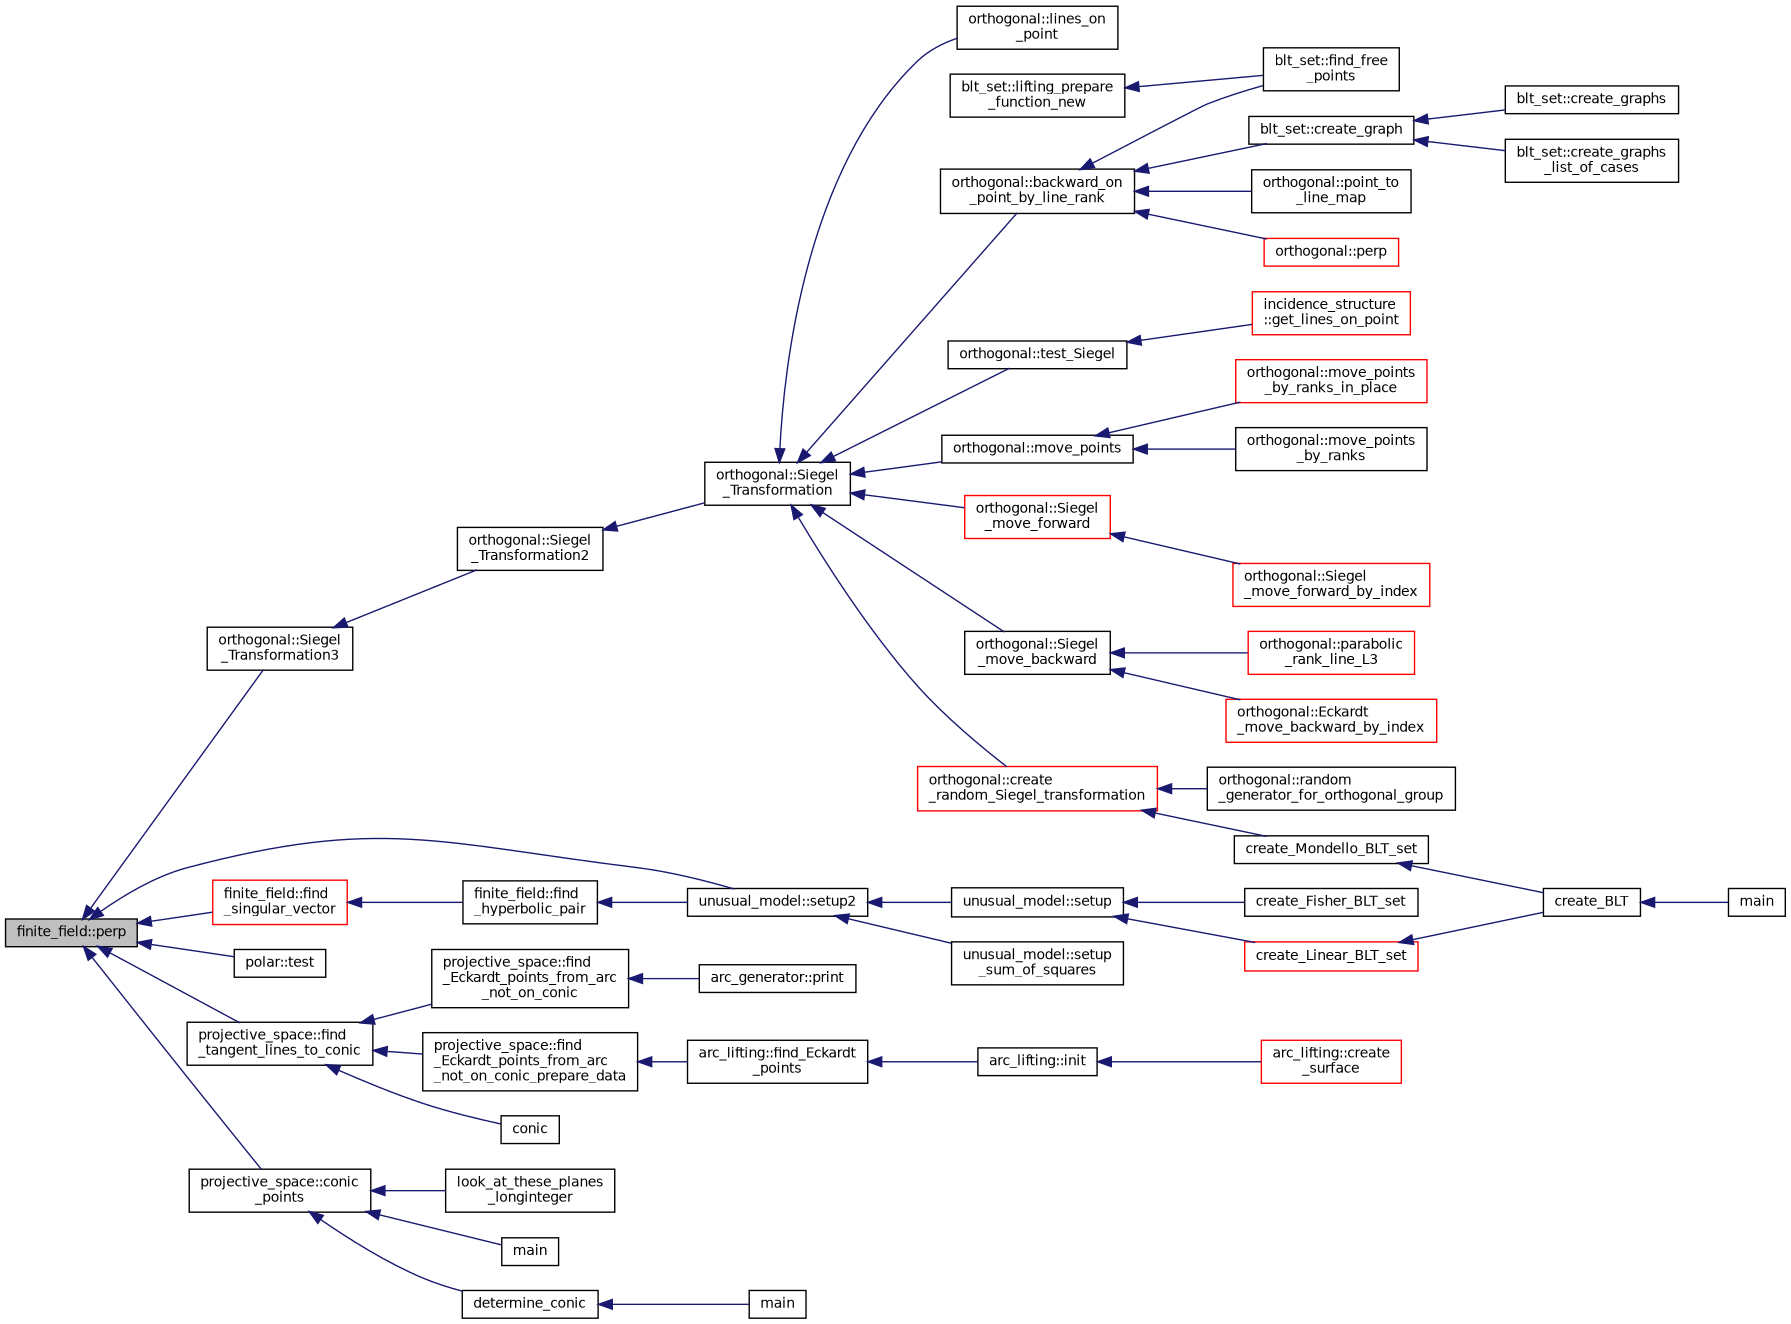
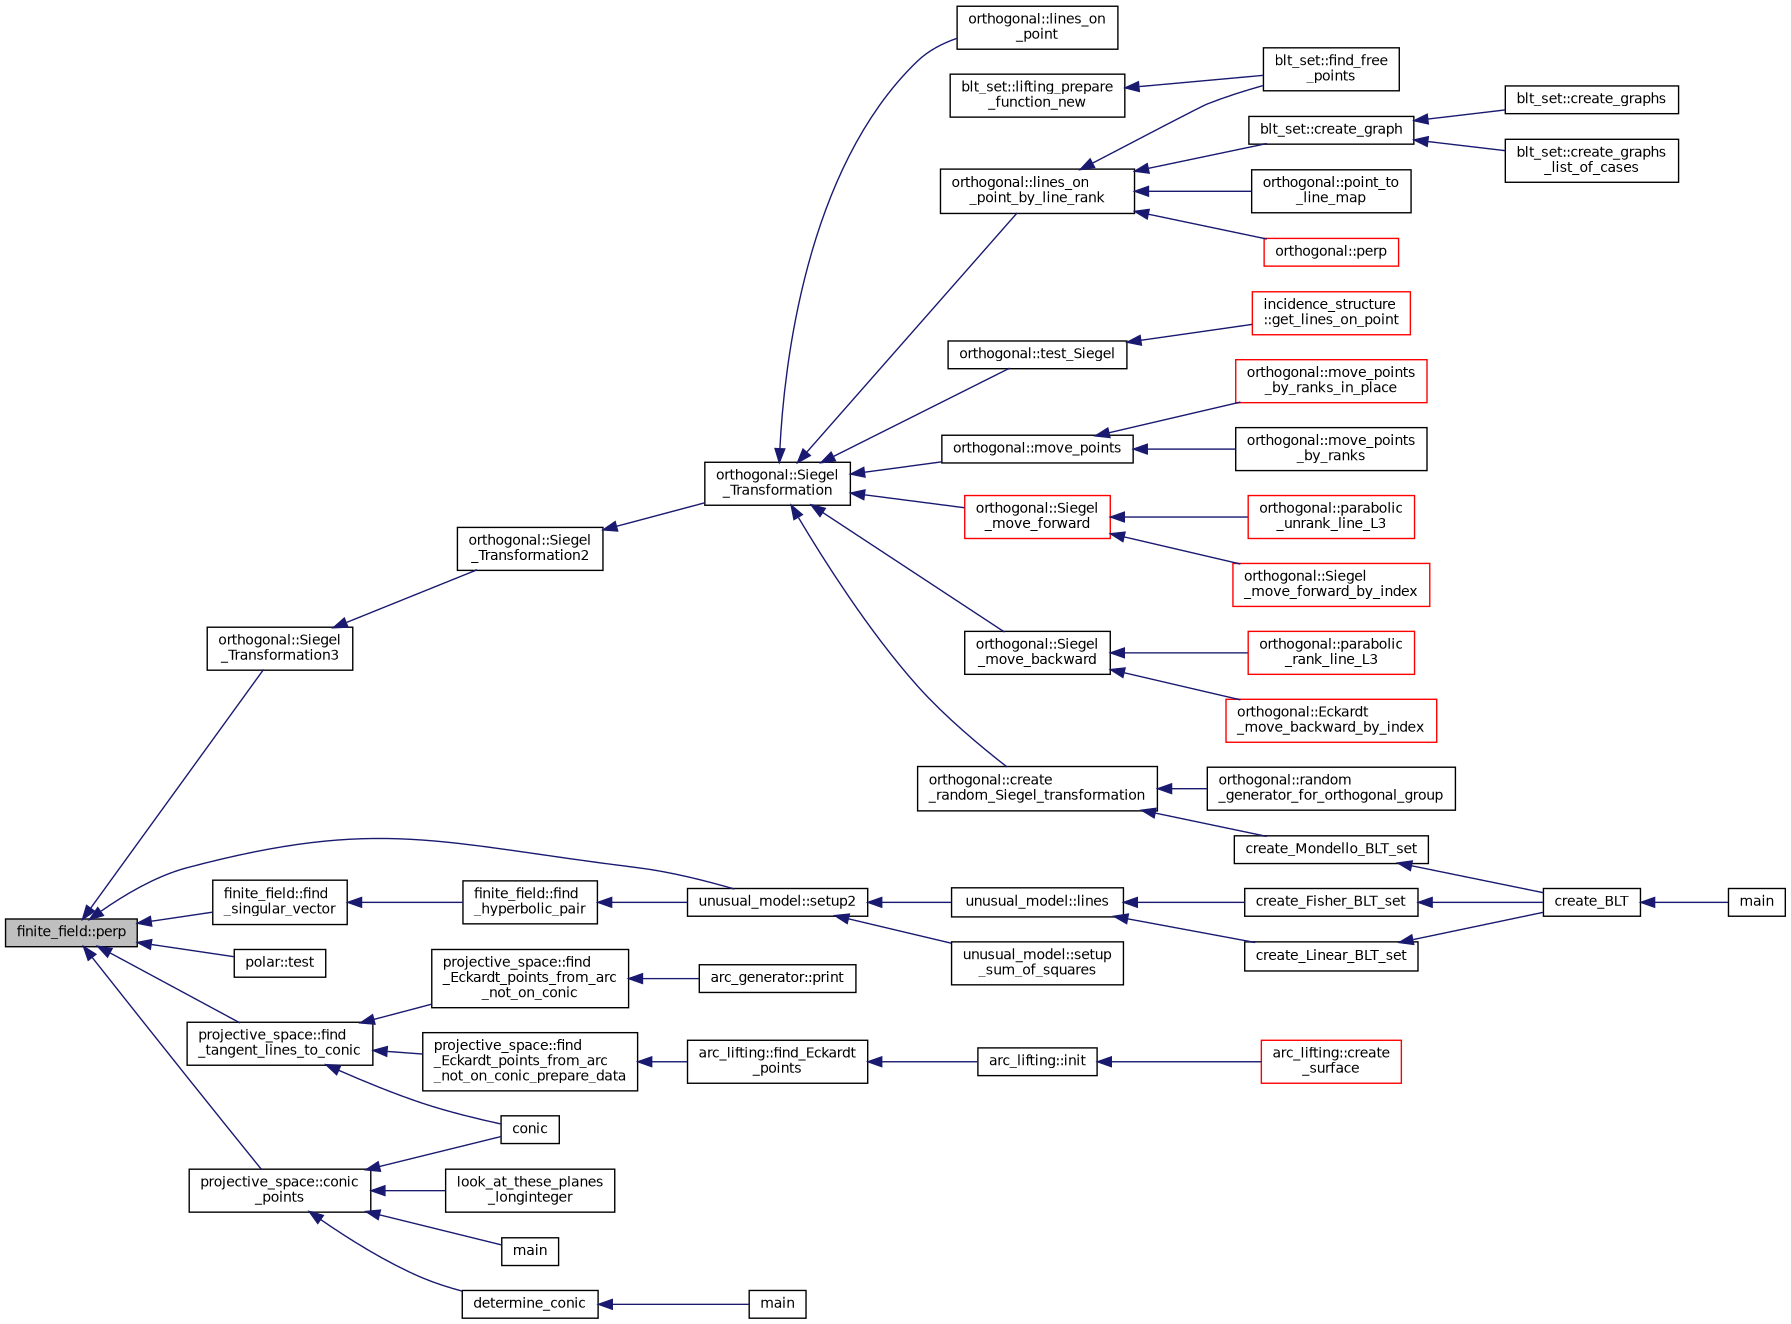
node "orthogonal::backward_on _point_by_line_rank": label "orthogonal::backward_on _point_by_line_rank" -> "orthogonal::lines_on _point_by_line_rank"
node "orthogonal::parabolic _unrank_line_L3": added
node "orthogonal::create _random_Siegel_transformation": color red -> black
node "finite_field::find _singular_vector": color red -> black
node "unusual_model::setup": label "unusual_model::setup" -> "unusual_model::lines"
edge "create_BLT" -> "create_Fisher_BLT_set": added
node "create_Linear_BLT_set": color red -> black
edge "conic" -> "projective_space::conic _points": added
